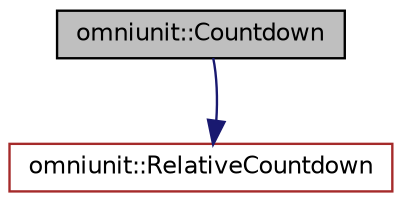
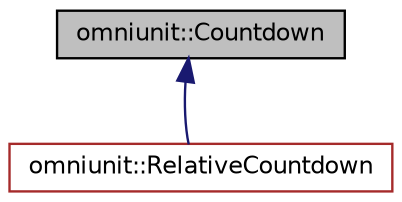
edge "omniunit::Countdown" -> "omniunit::RelativeCountdown": reversed
